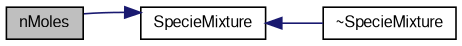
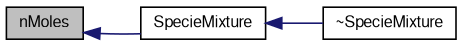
edge "nMoles" -> "SpecieMixture": reversed
